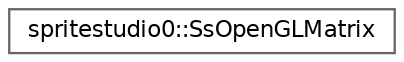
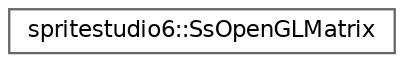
node "spritestudio0::SsOpenGLMatrix": label "spritestudio0::SsOpenGLMatrix" -> "spritestudio6::SsOpenGLMatrix"
